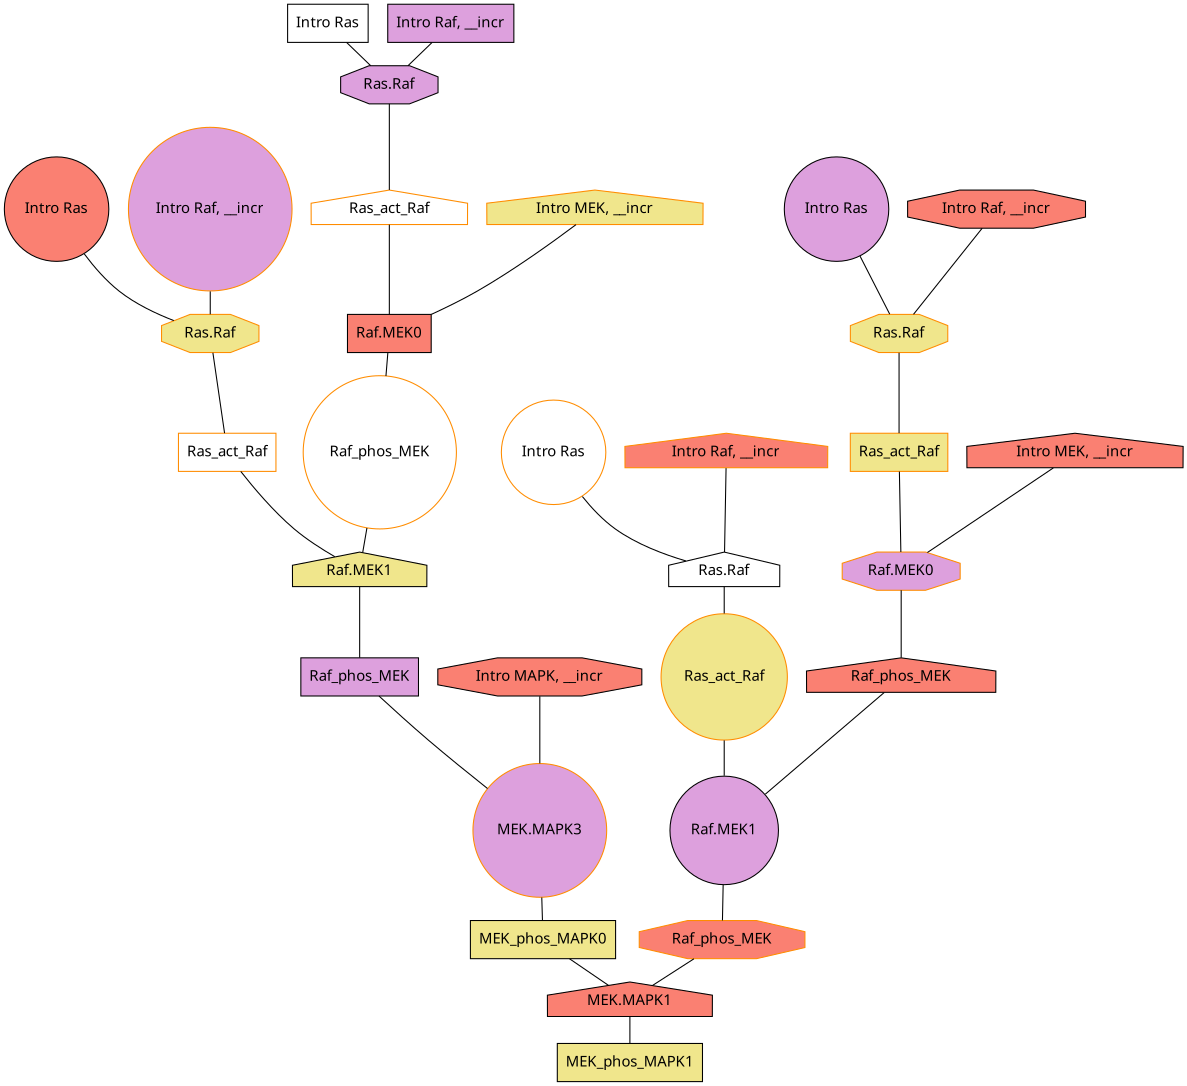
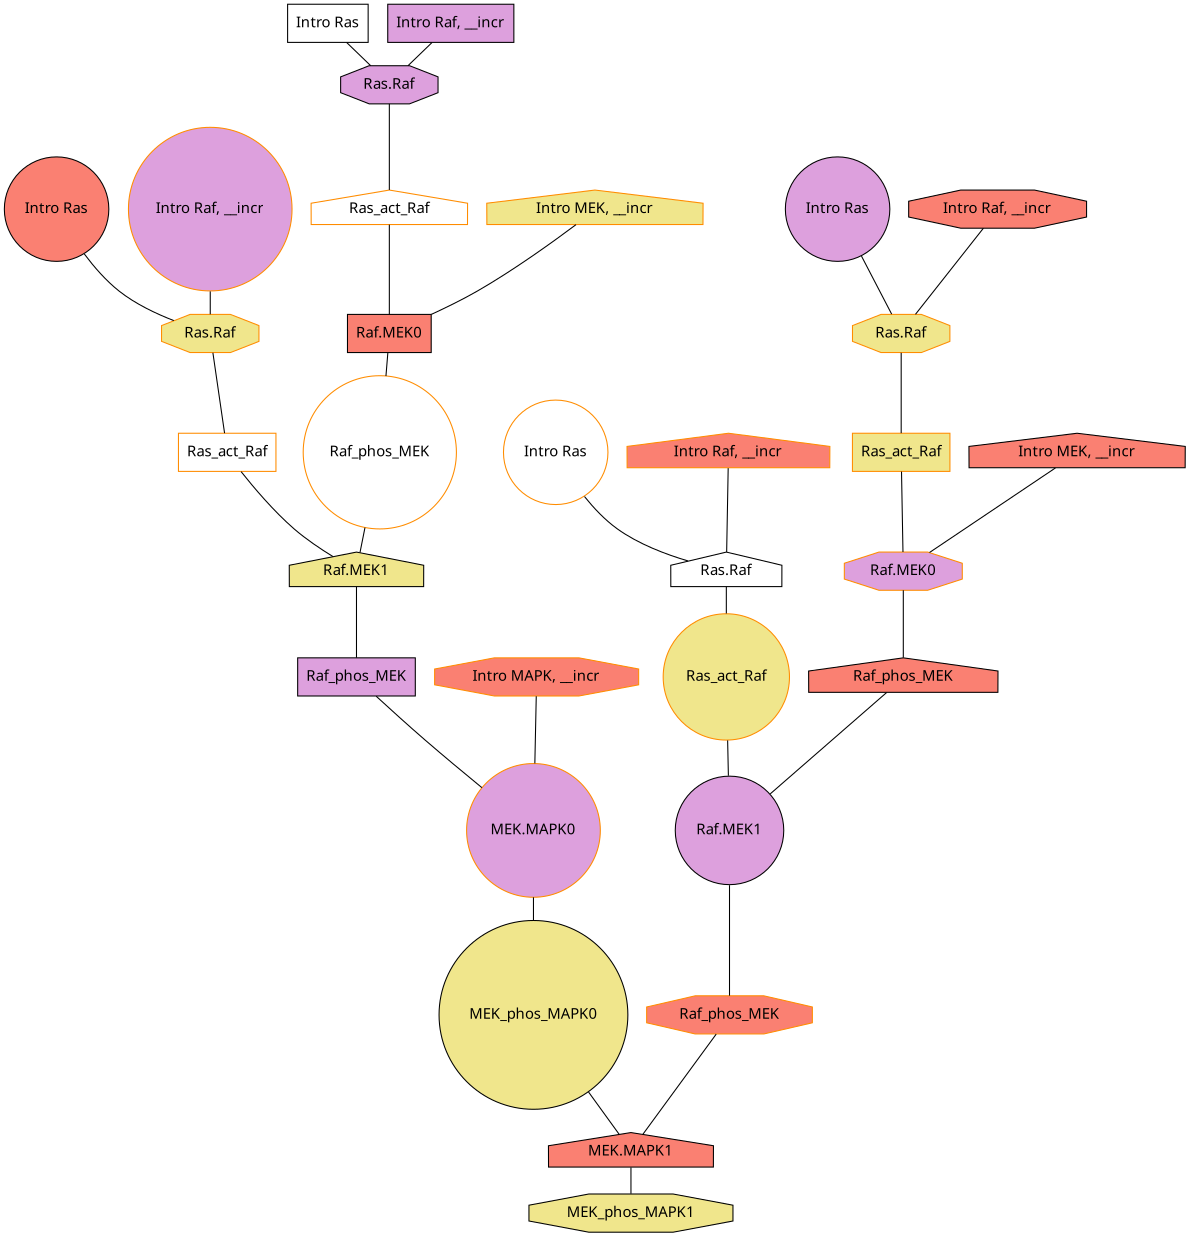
node "Intro MAPK, __incr": color black -> darkorange
node "MEK.MAPK3": label "MEK.MAPK3" -> "MEK.MAPK0"
node "MEK_phos_MAPK0": shape box -> circle
node "MEK_phos_MAPK1": shape box -> octagon
